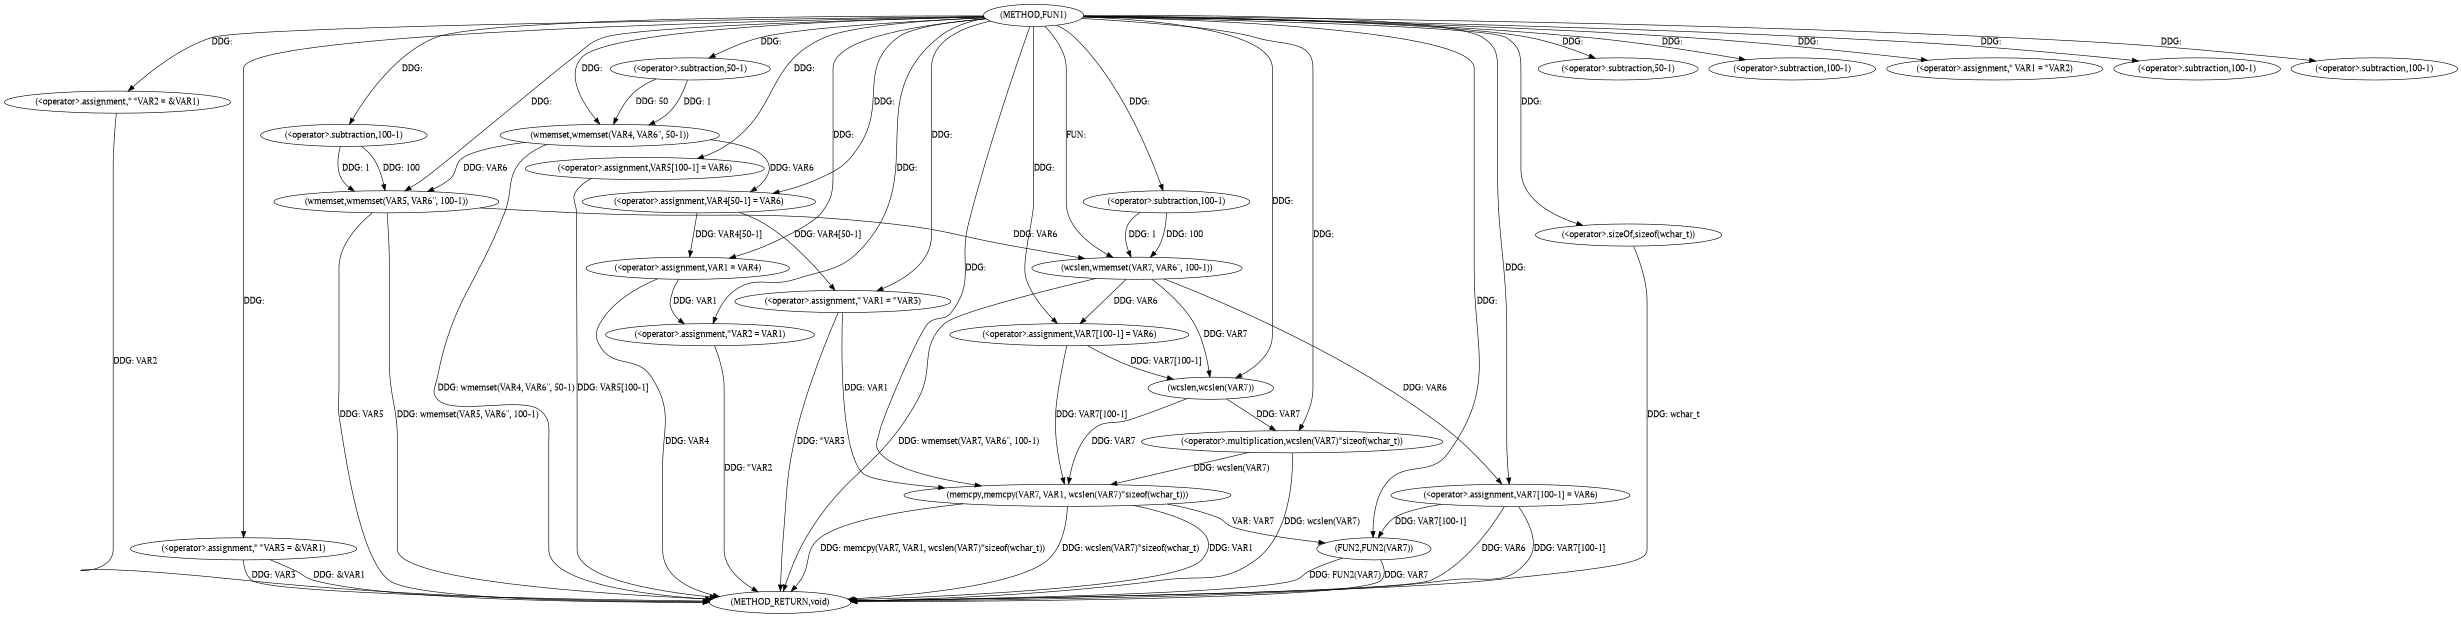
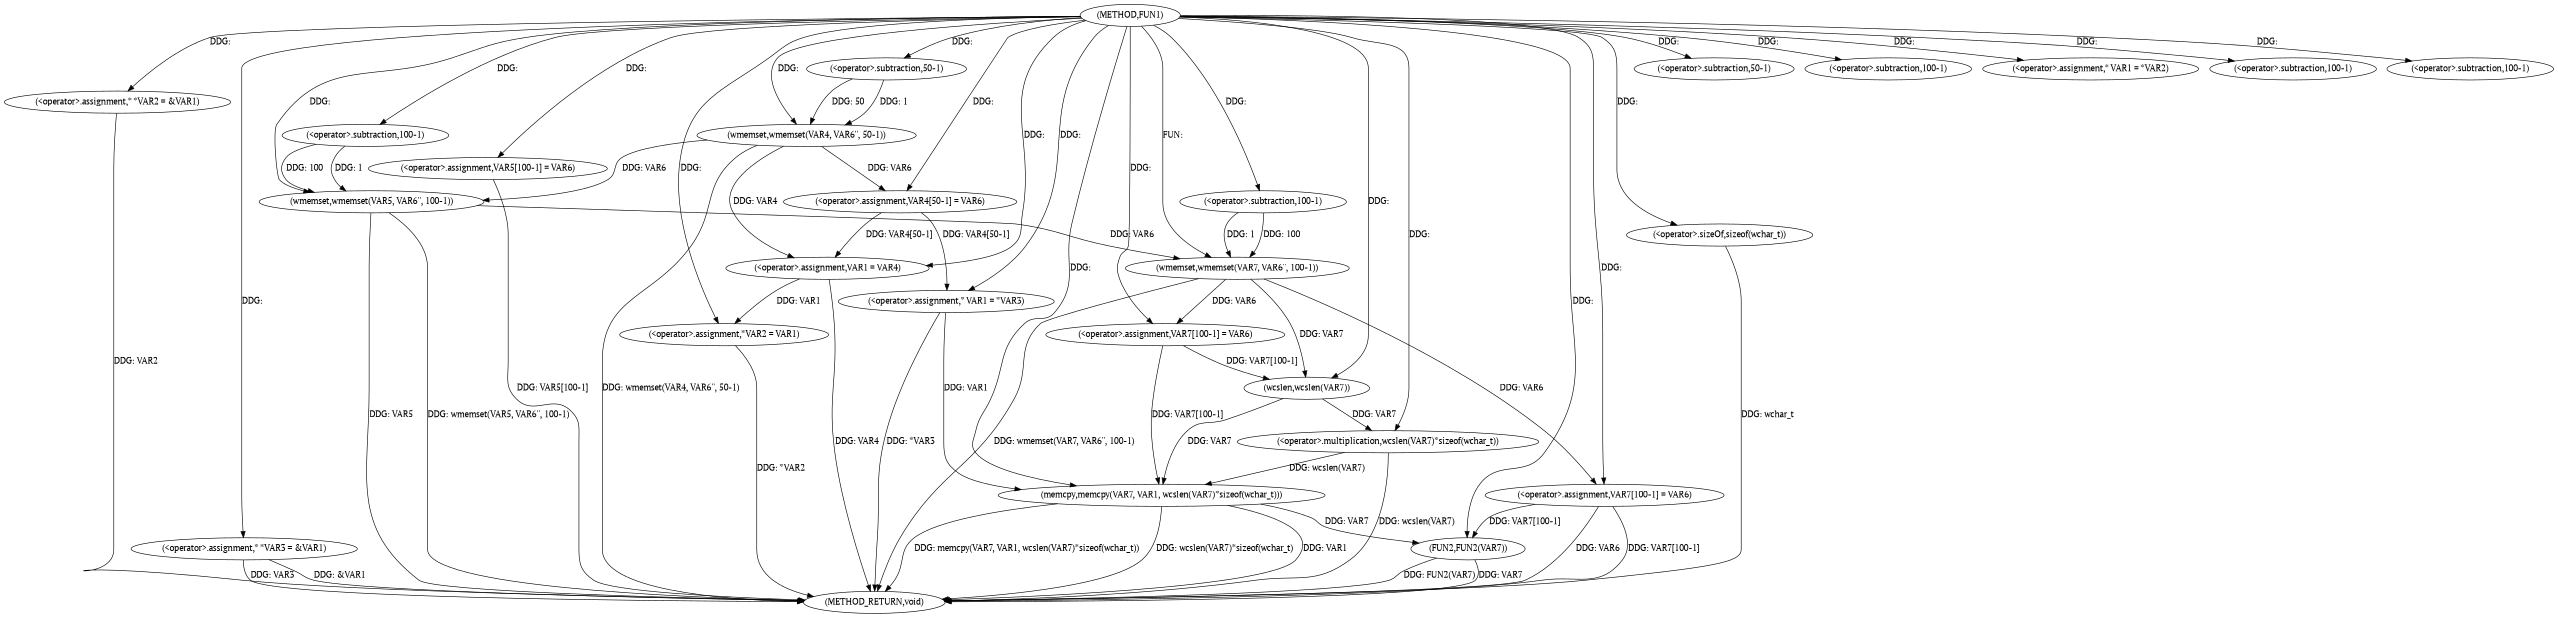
edge "(wmemset,wmemset(VAR4, VAR6'', 50-1))" -> "(<operator>.assignment,VAR1 = VAR4)": added, label "DDG: VAR4"
node "(wcslen,wmemset(VAR7, VAR6'', 100-1))": label "(wcslen,wmemset(VAR7, VAR6'', 100-1))" -> "(wmemset,wmemset(VAR7, VAR6'', 100-1))"
edge "(memcpy,memcpy(VAR7, VAR1, wcslen(VAR7)*sizeof(wchar_t)))" -> "(FUN2,FUN2(VAR7))": label "VAR: VAR7" -> "DDG: VAR7"
